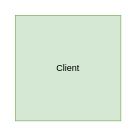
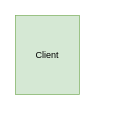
node "Client": size 105x105 -> 64x79
